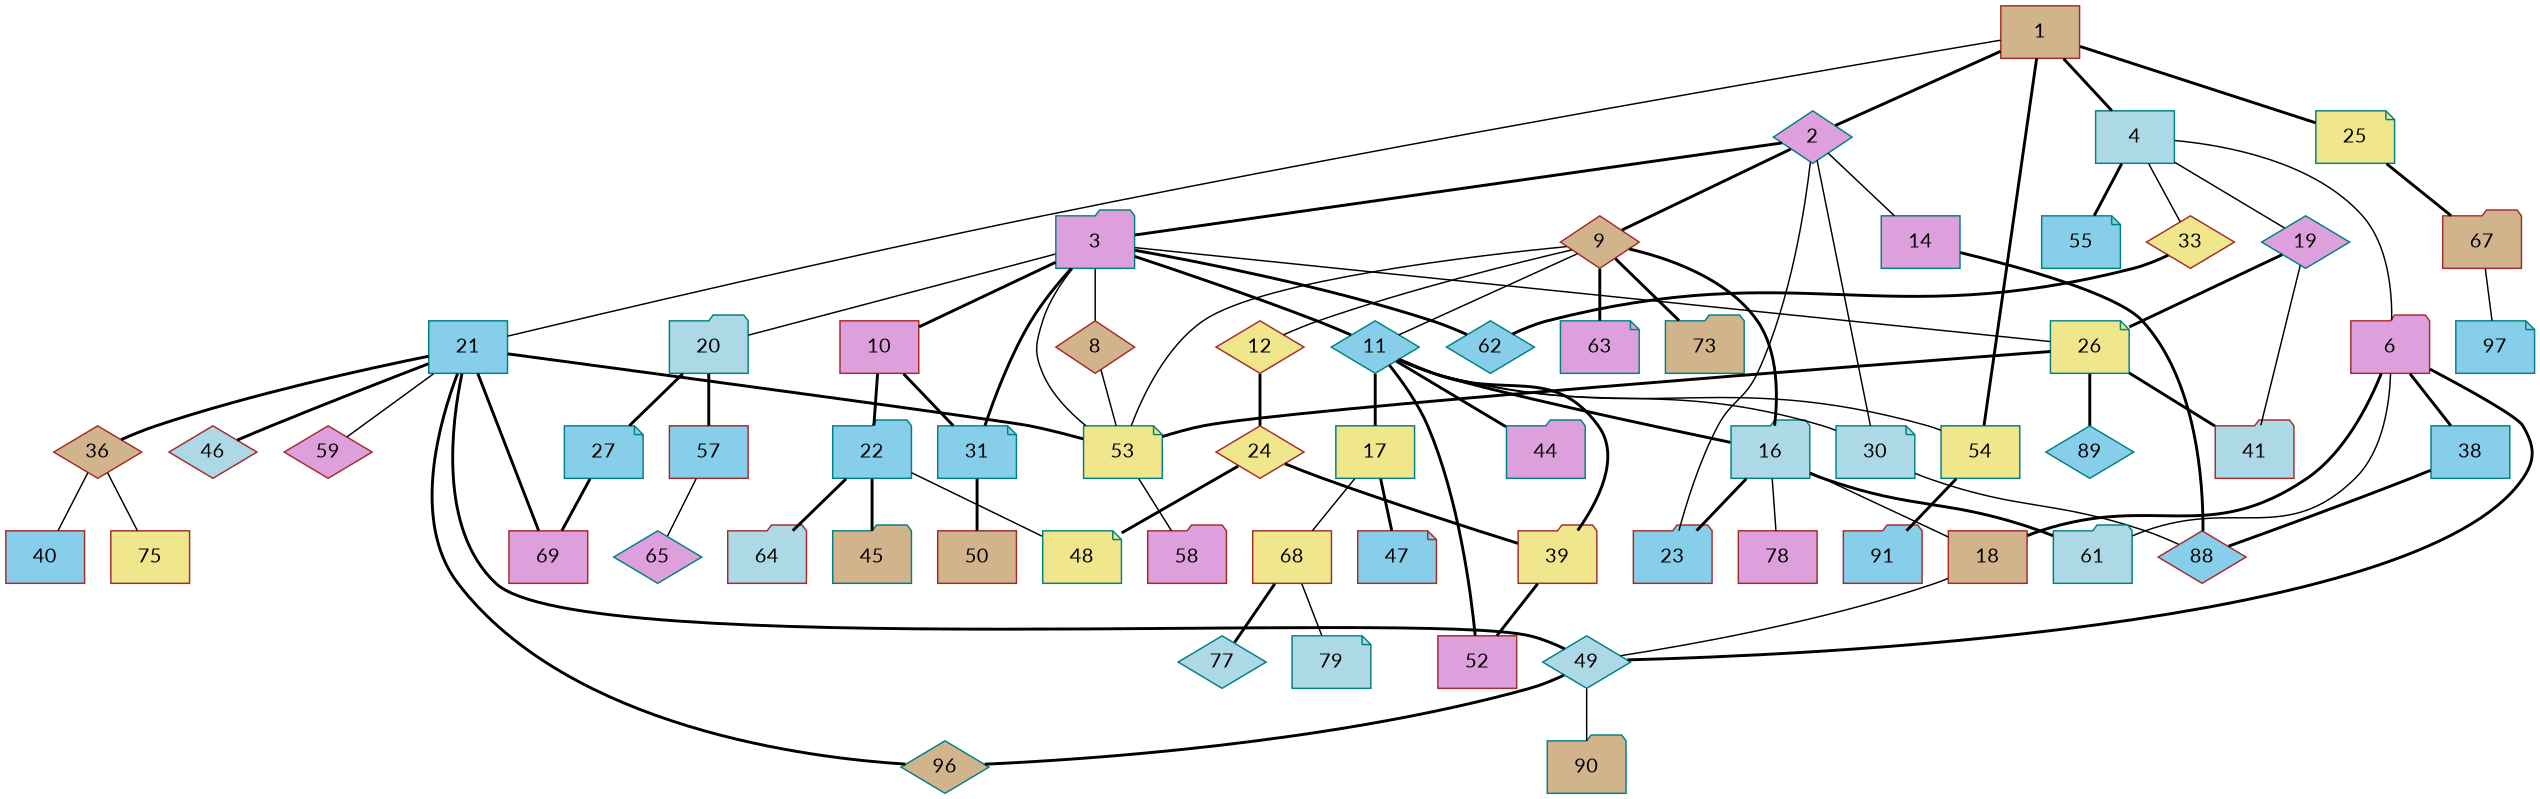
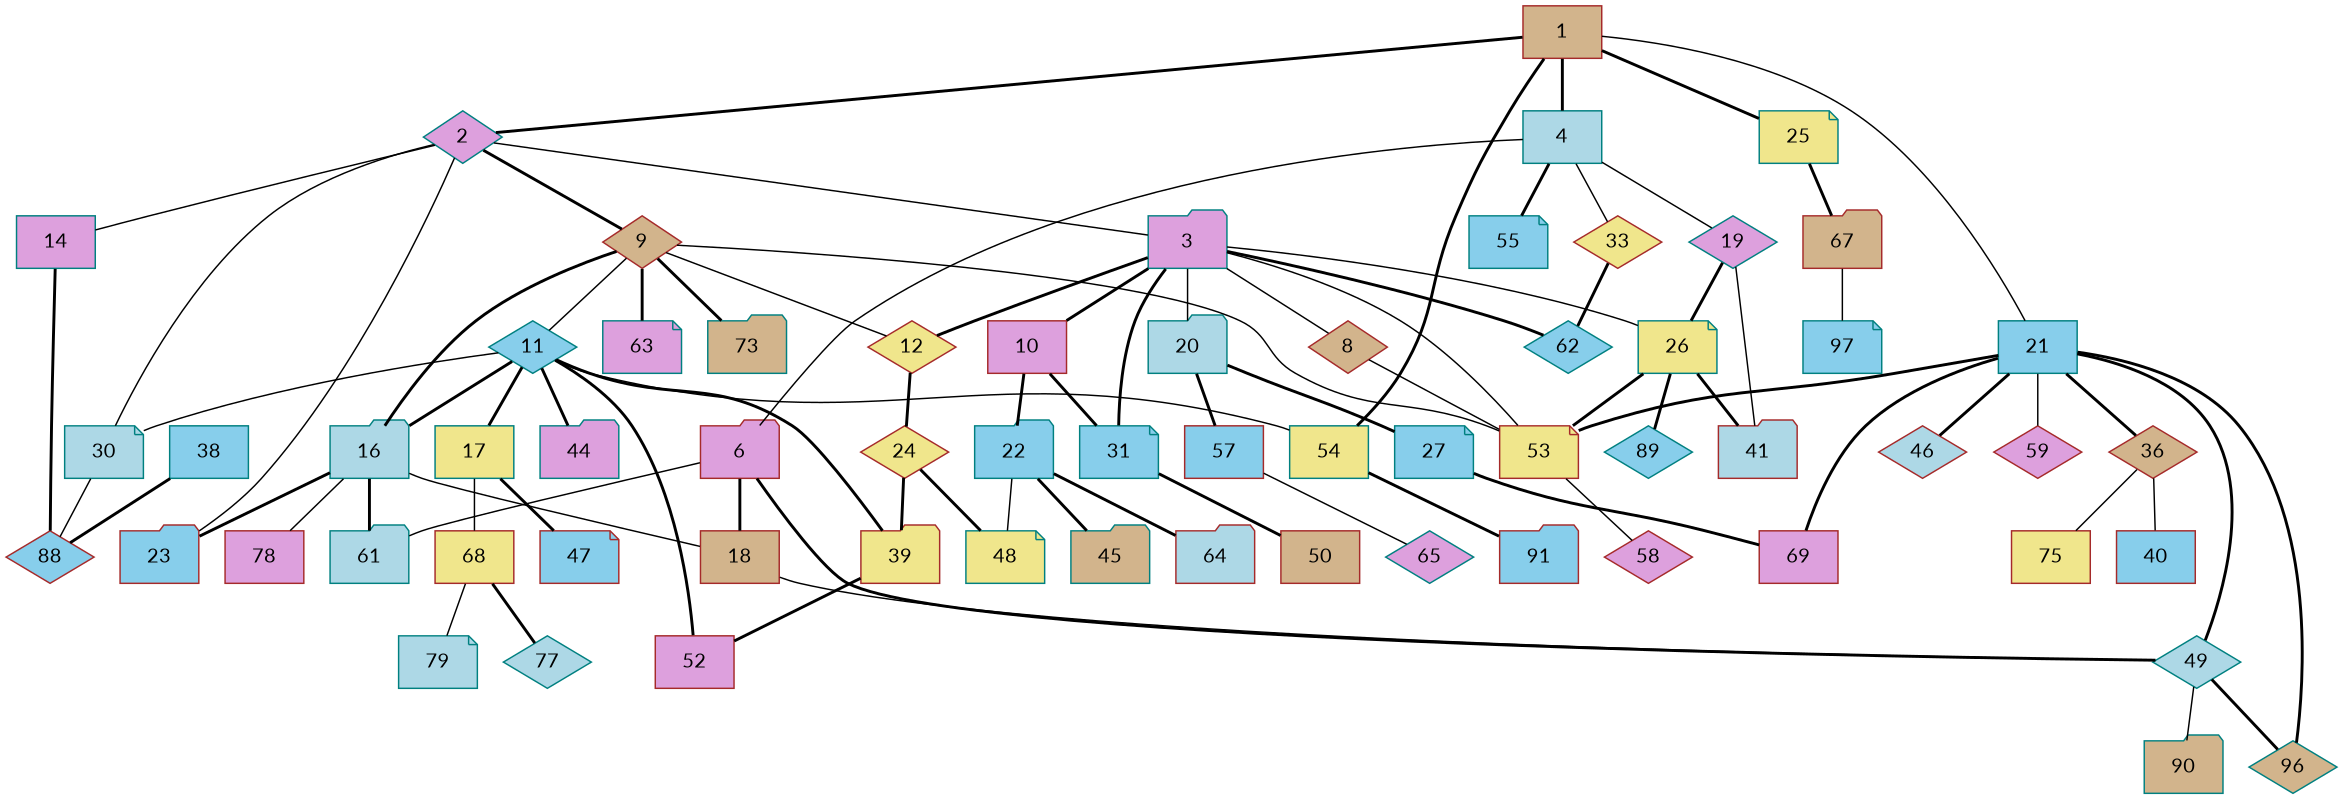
edge "2" -- "3": style bold -> solid
edge "3" -- "11": now "3" -- "12"
edge "6" -- "38": removed
node "53": color teal -> brown
node "58": shape folder -> diamond
